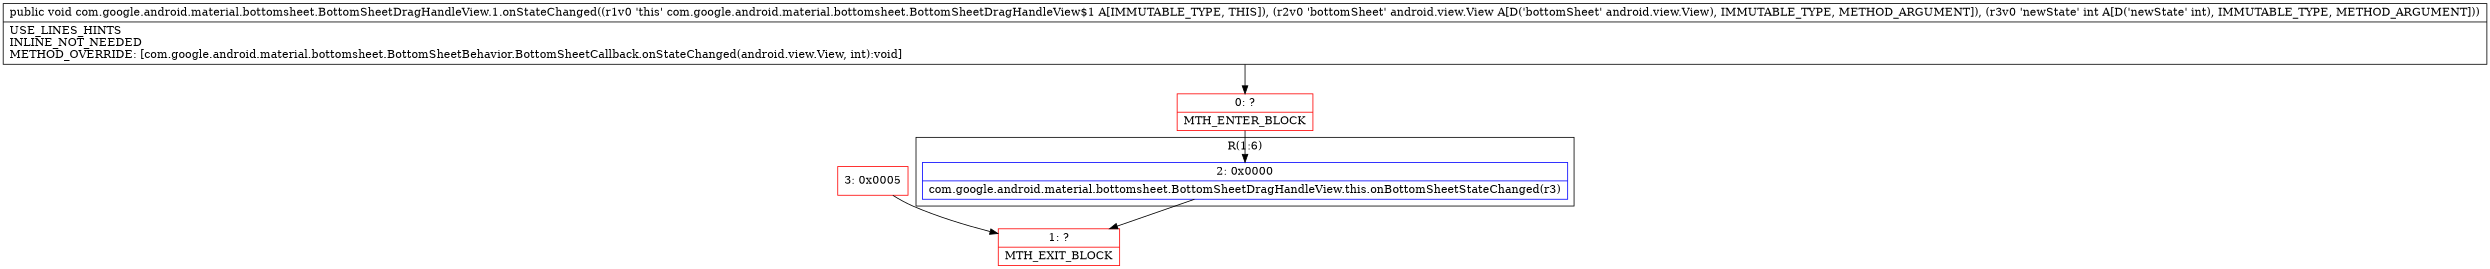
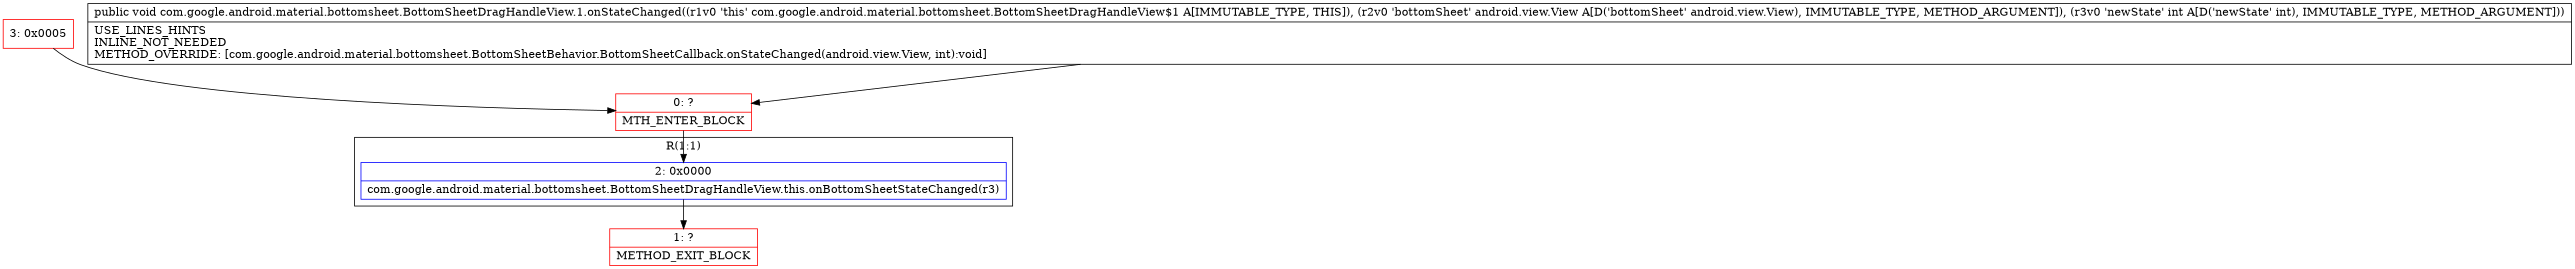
cluster "R(1:6)": label "R(1:6)" -> "R(1:1)"
edge "3: 0x0005" -> "1: ?": now "3: 0x0005" -> "0: ?"
node "1: ?": text "MTH_EXIT_BLOCK" -> "METHOD_EXIT_BLOCK"
